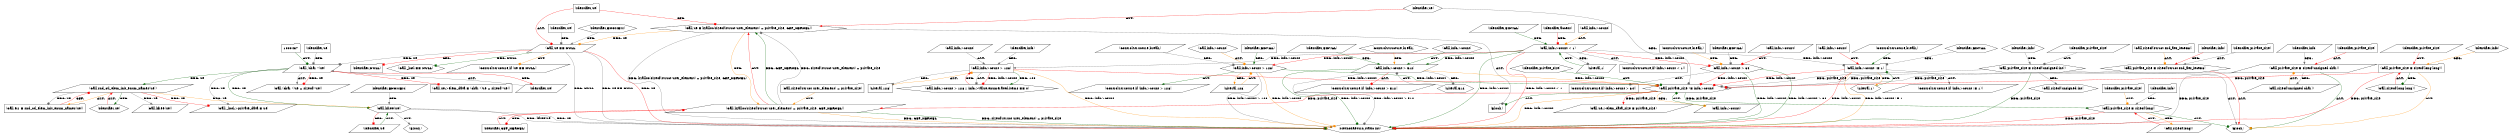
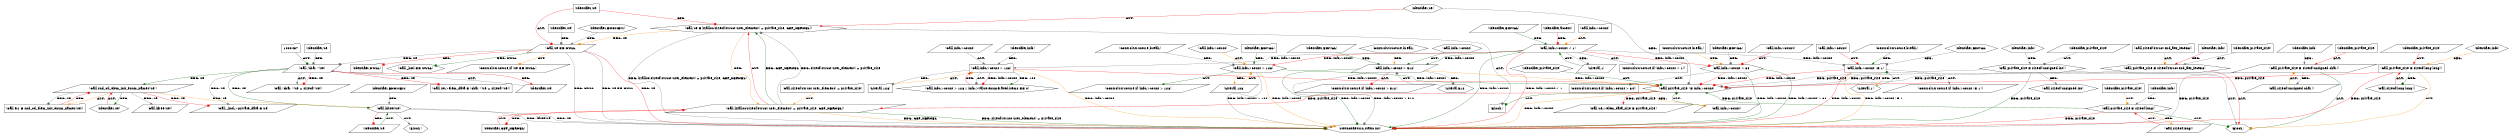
edge "(Call,err = snd_ctl_elem_init_enum_names(ue))" -> "(Call,snd_ctl_elem_init_enum_names(ue))": label "GFP: " -> "CFG: "
edge "(Call,private_size *= info->count)" -> "(Call,private_size = sizeof(long))": reversed
